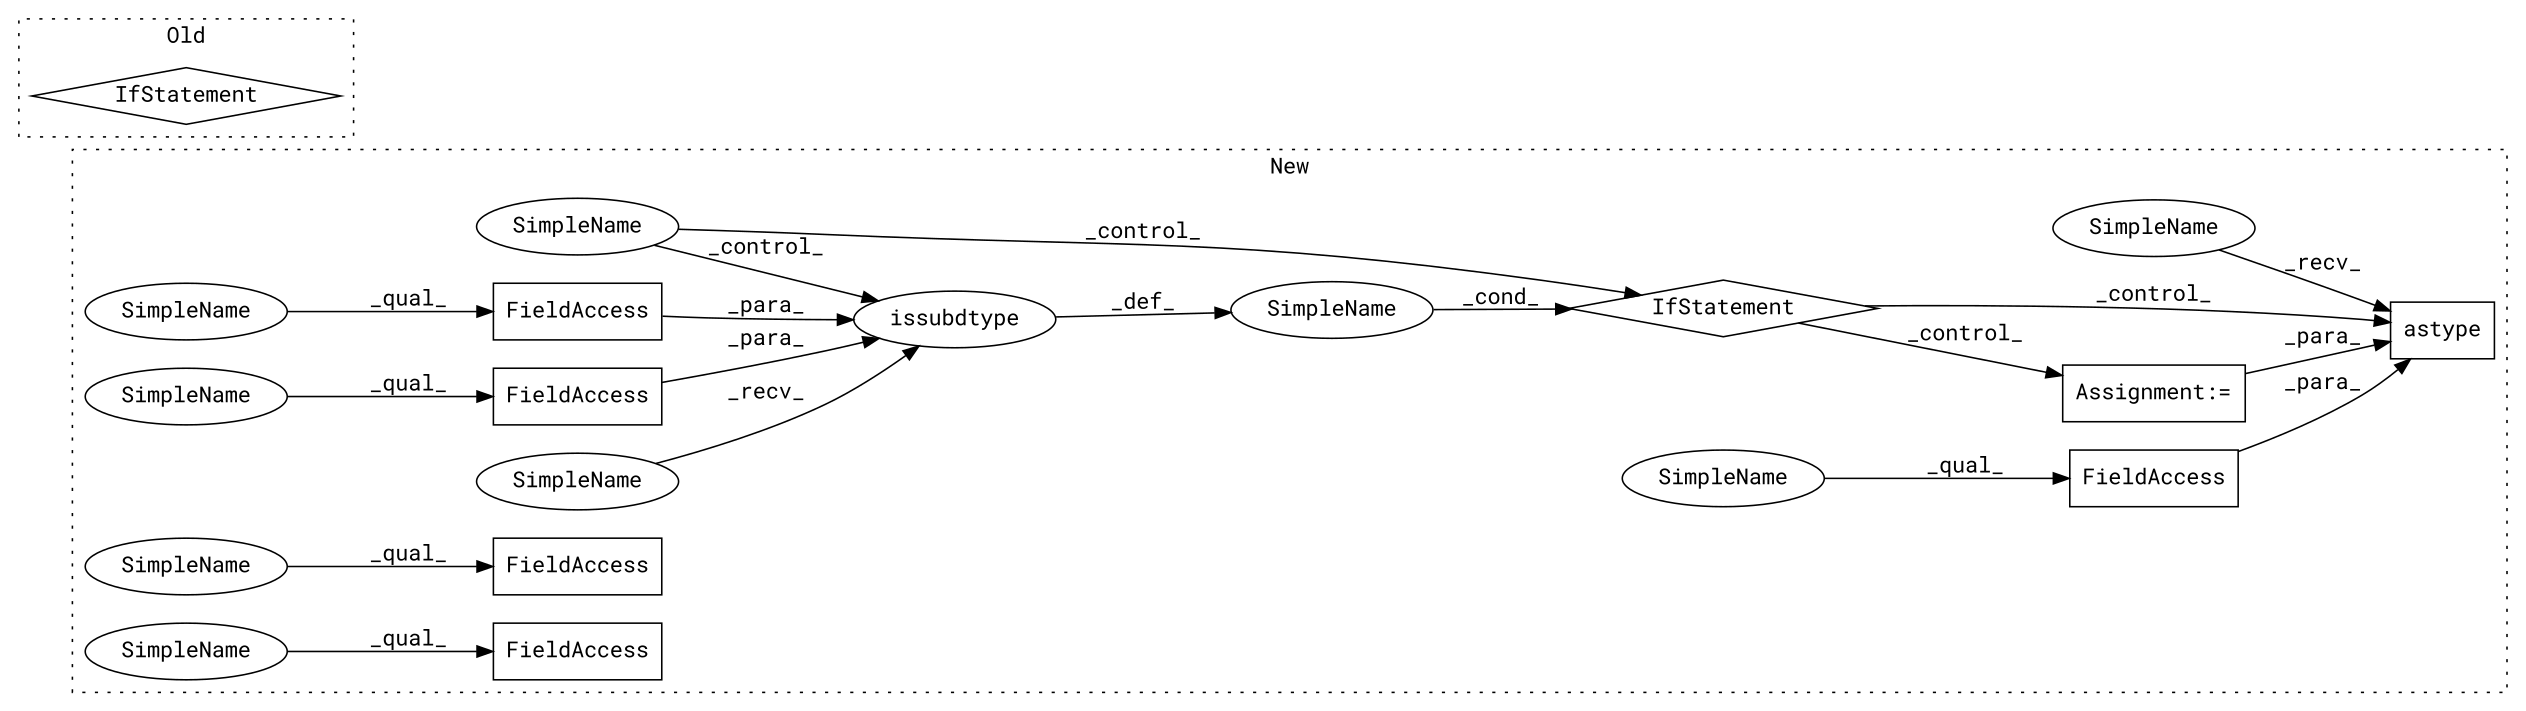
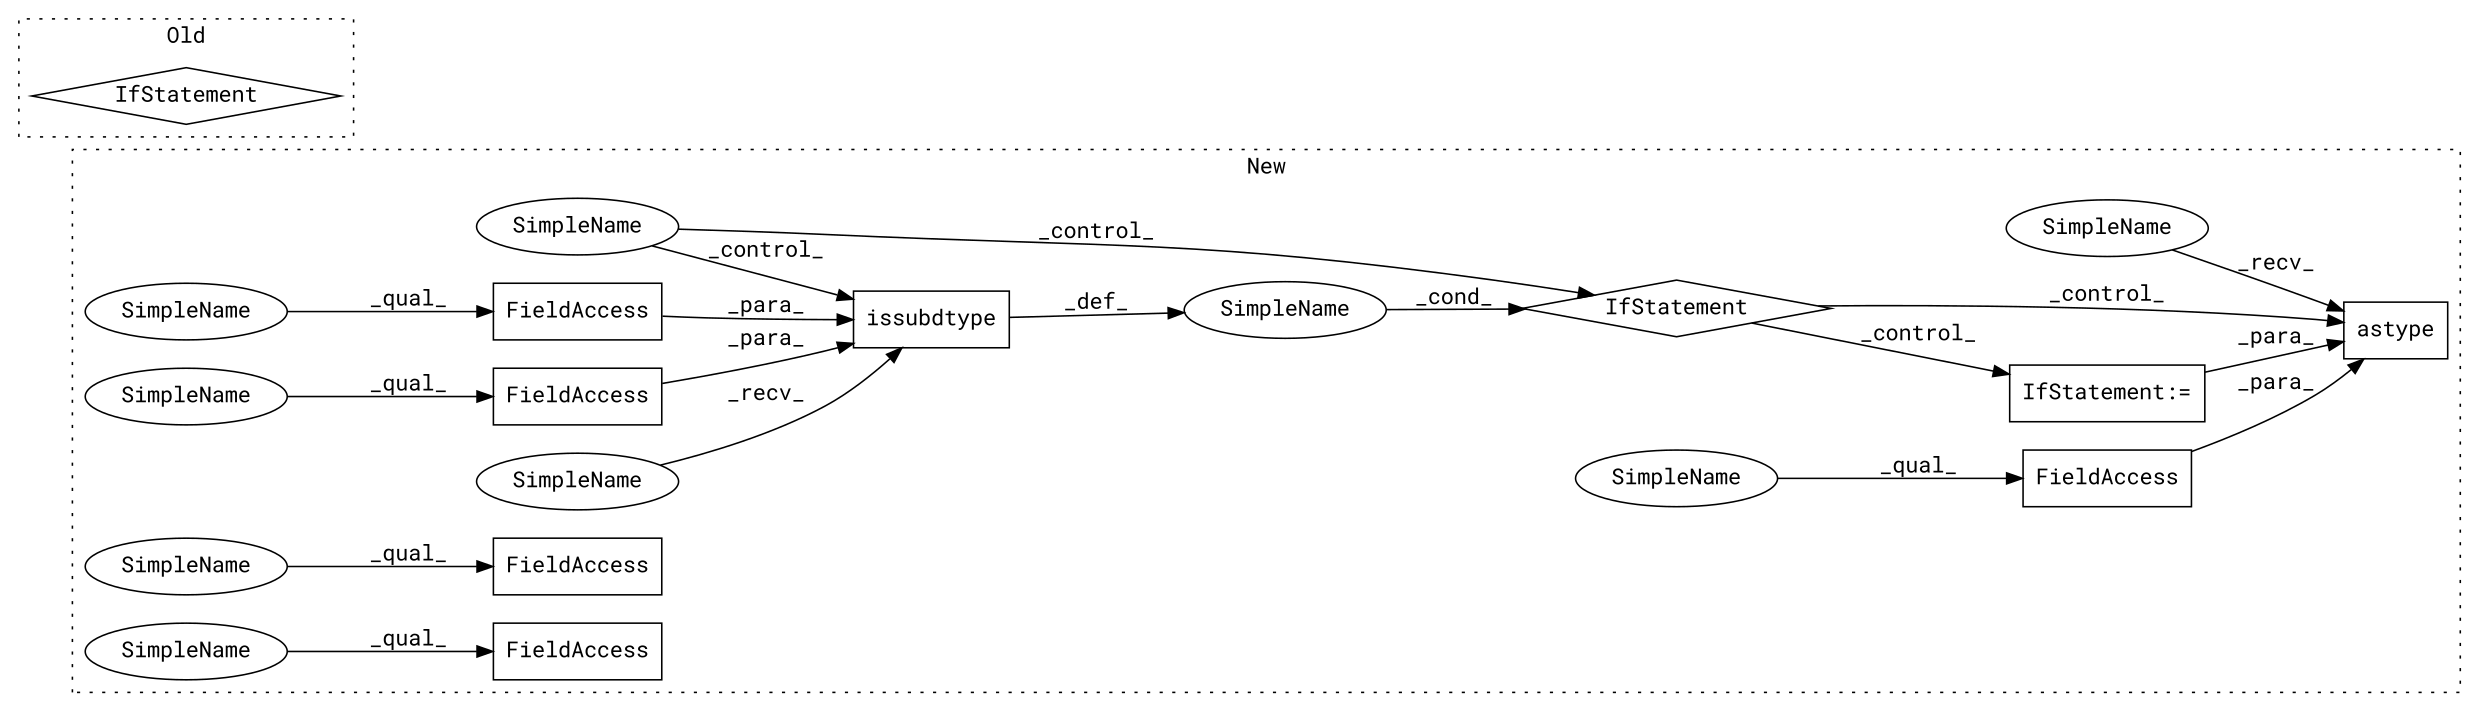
node "issubdtype": shape ellipse -> box
node "Assignment:=": label "Assignment:=" -> "IfStatement:="
